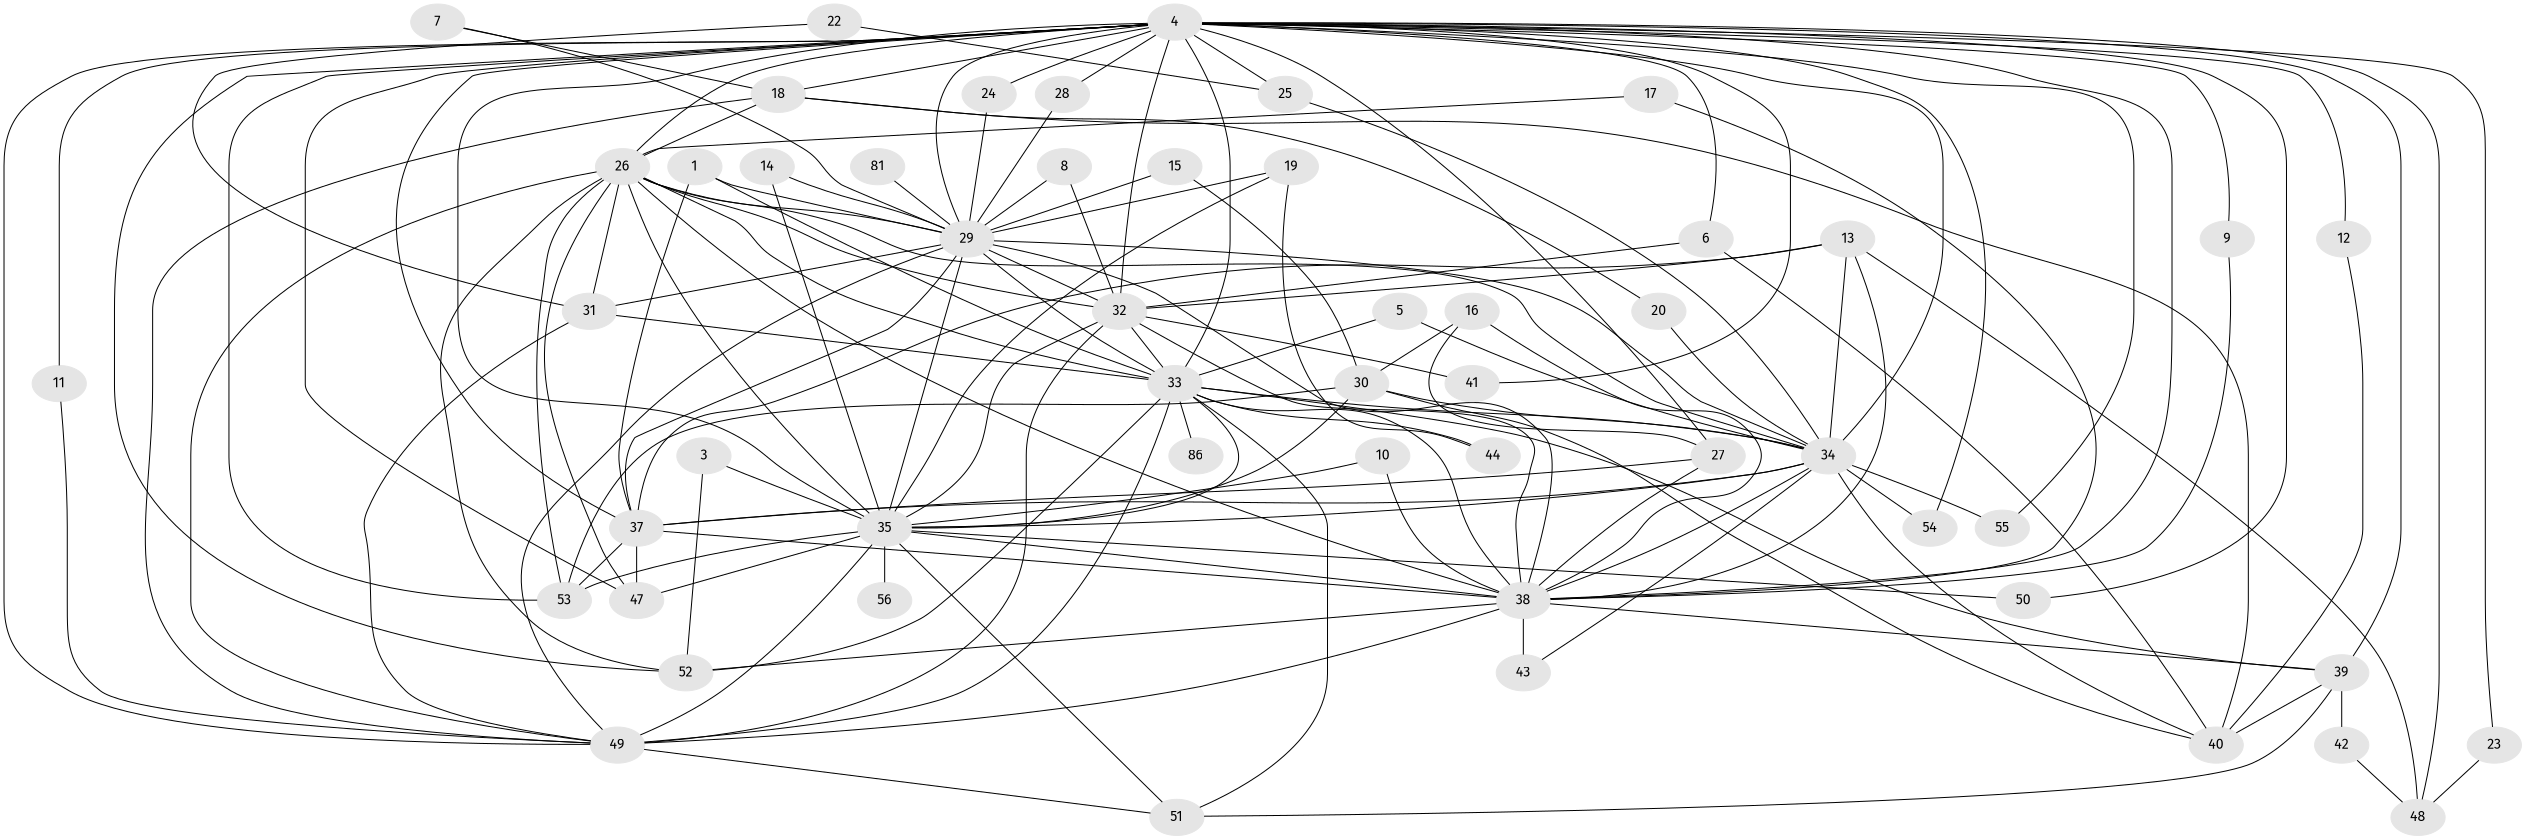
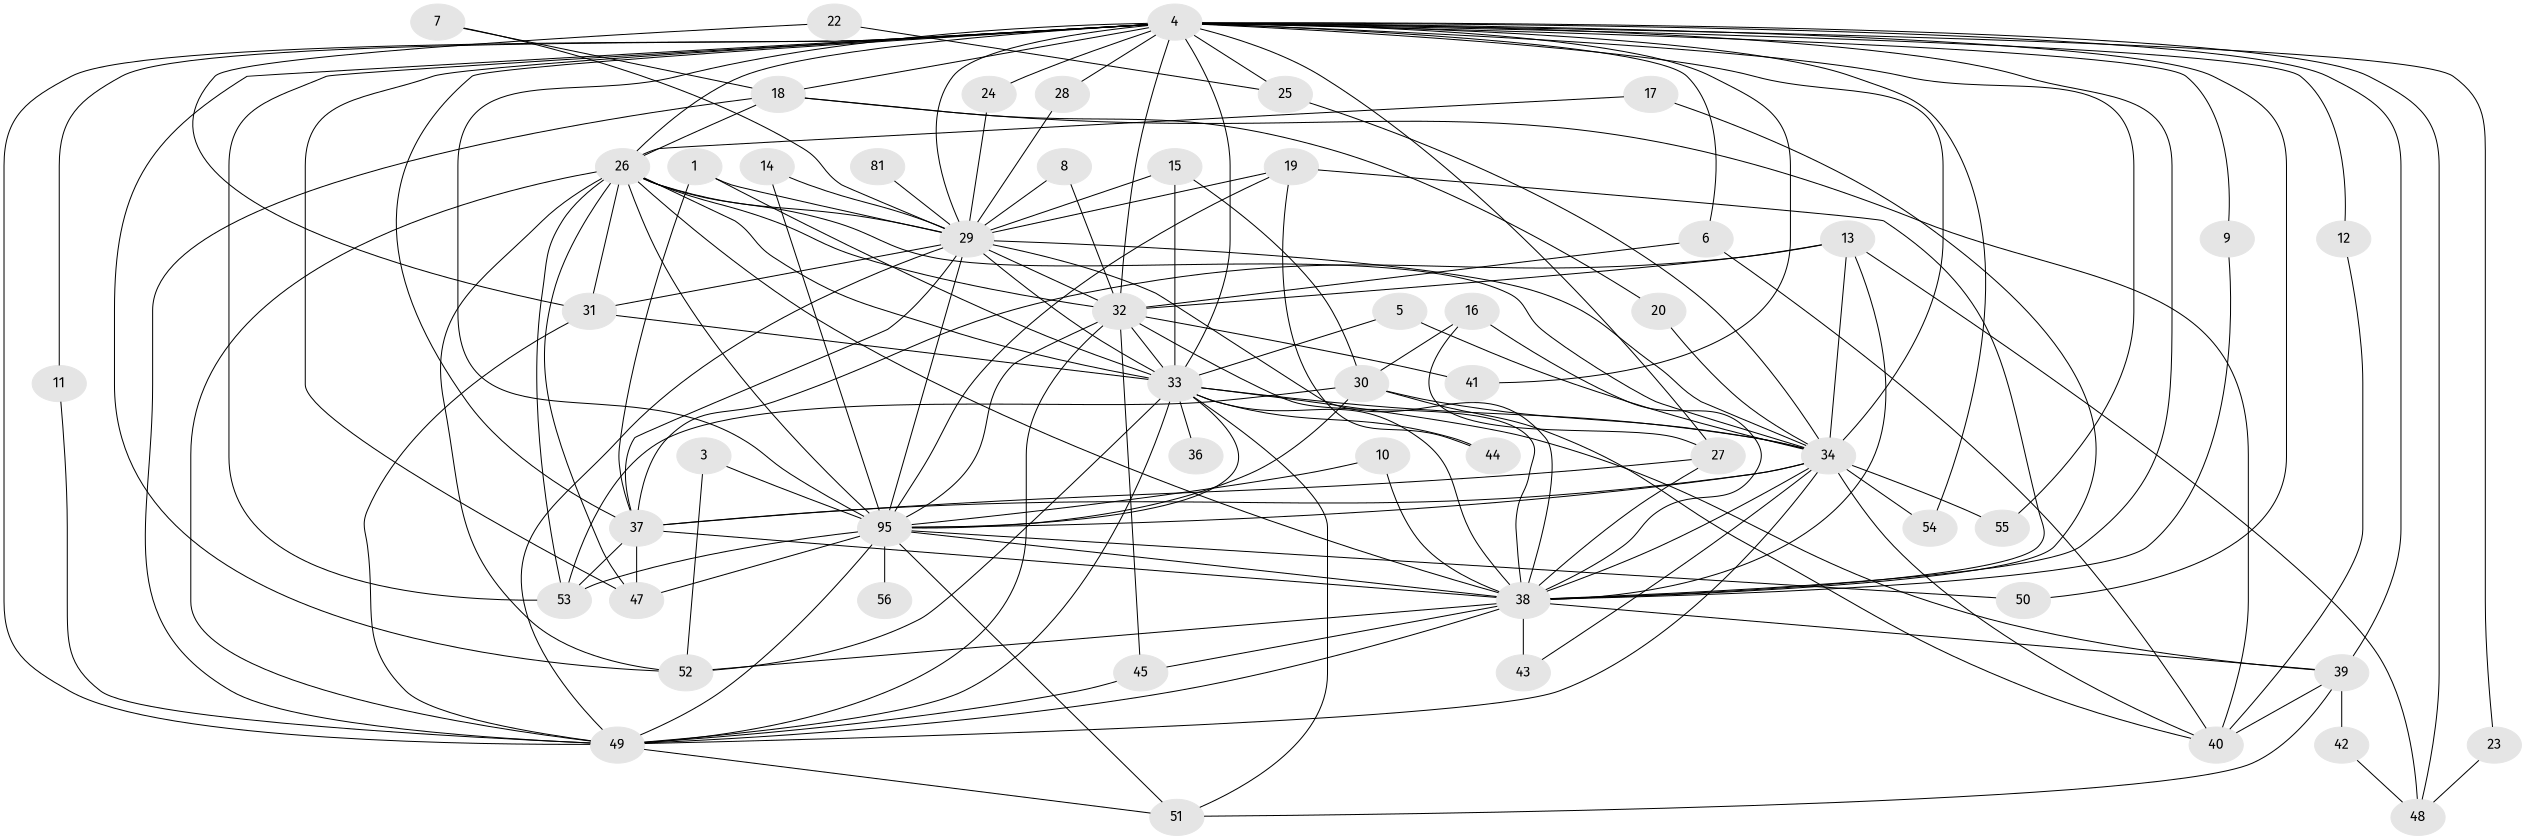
edge "15" -- "33": added
edge "19" -- "38": added
node "86": label "86" -> "36"
node "35": label "35" -> "95"
node "45": added
edge "34" -- "49": added
